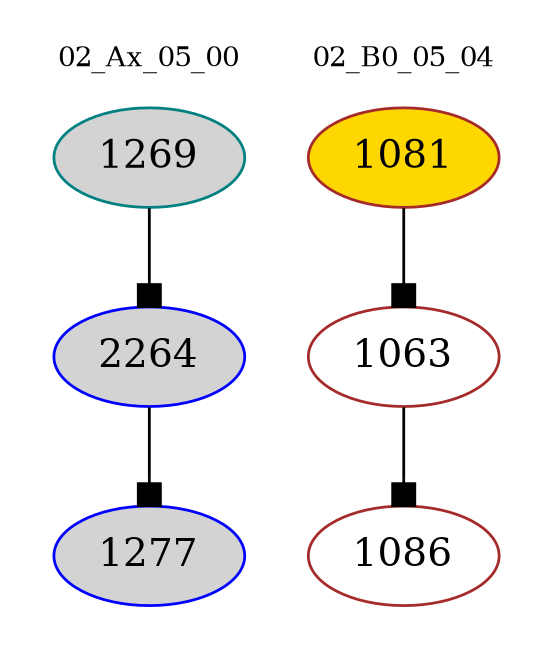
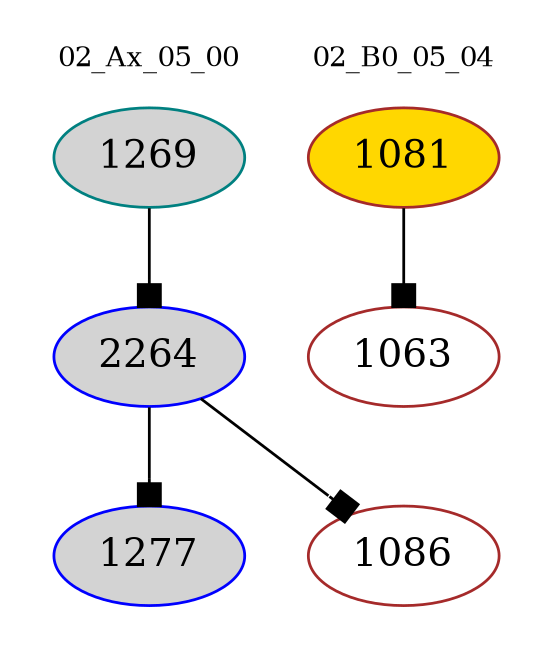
edge "1063" -> "1086": now "2264" -> "1086"
